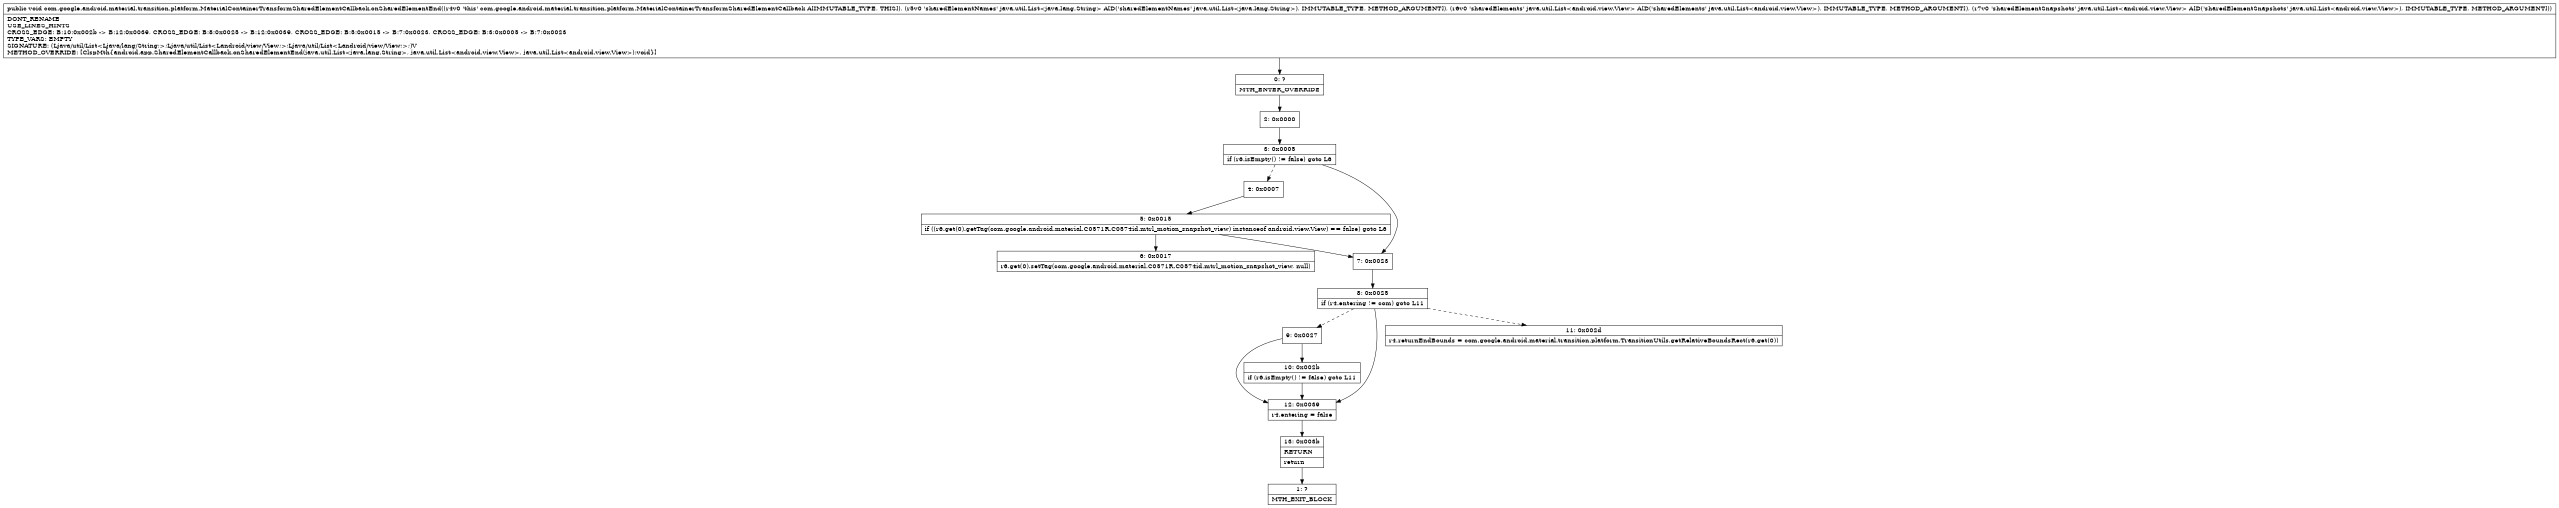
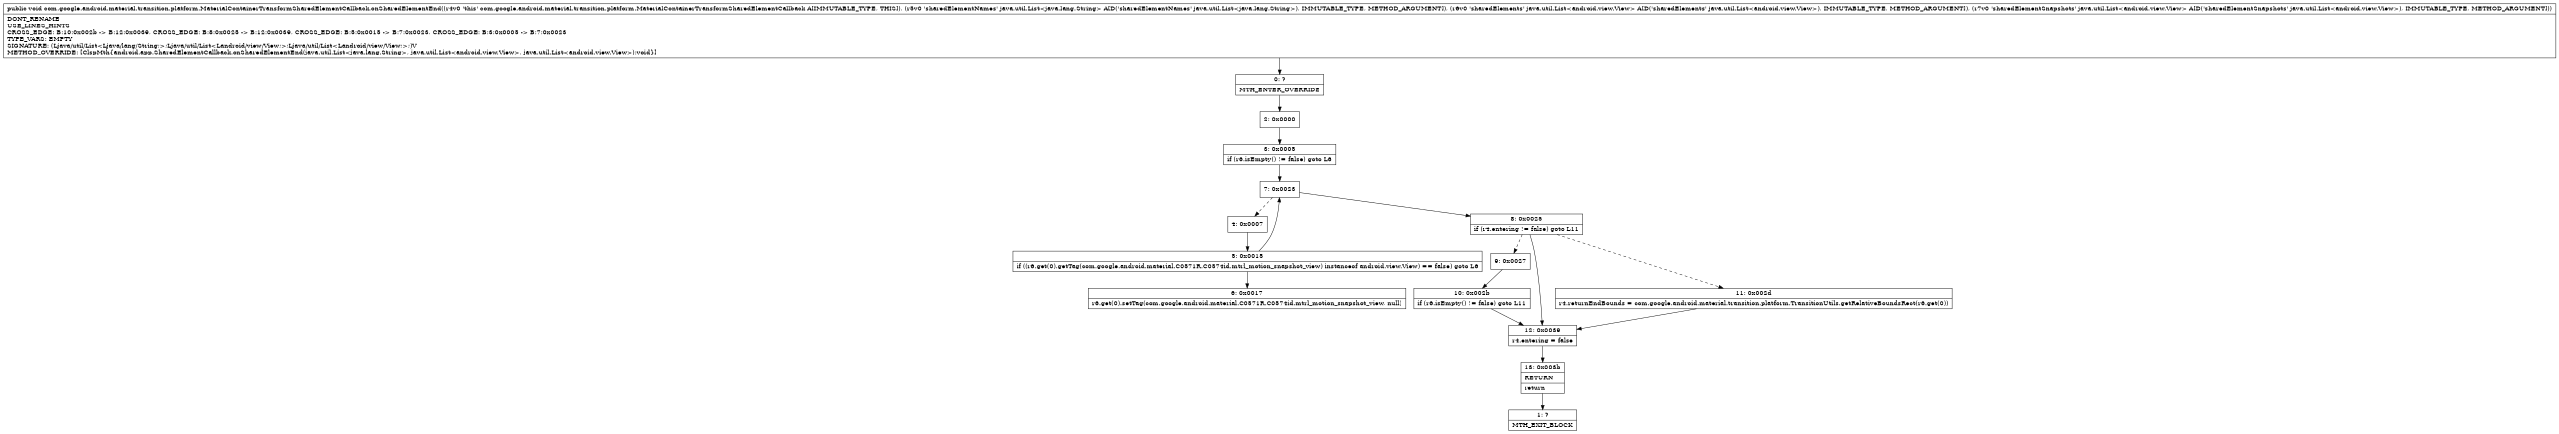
edge "3: 0x0005" -> "4: 0x0007": now "7: 0x0023" -> "4: 0x0007"
node "8: 0x0025": text "if (r4.entering != com) goto L11" -> "if (r4.entering != false) goto L11"
edge "9: 0x0027" -> "12: 0x0039": now "11: 0x002d" -> "12: 0x0039"
